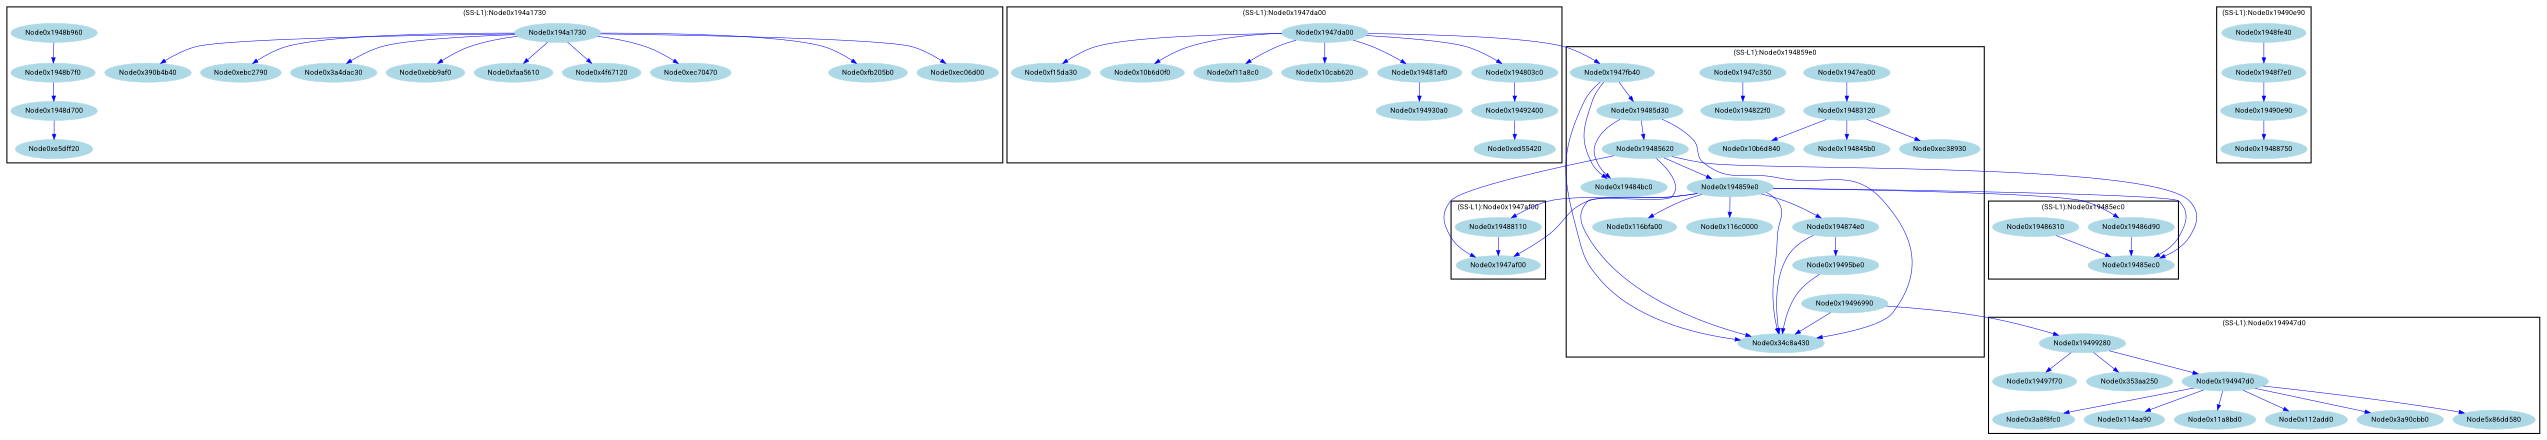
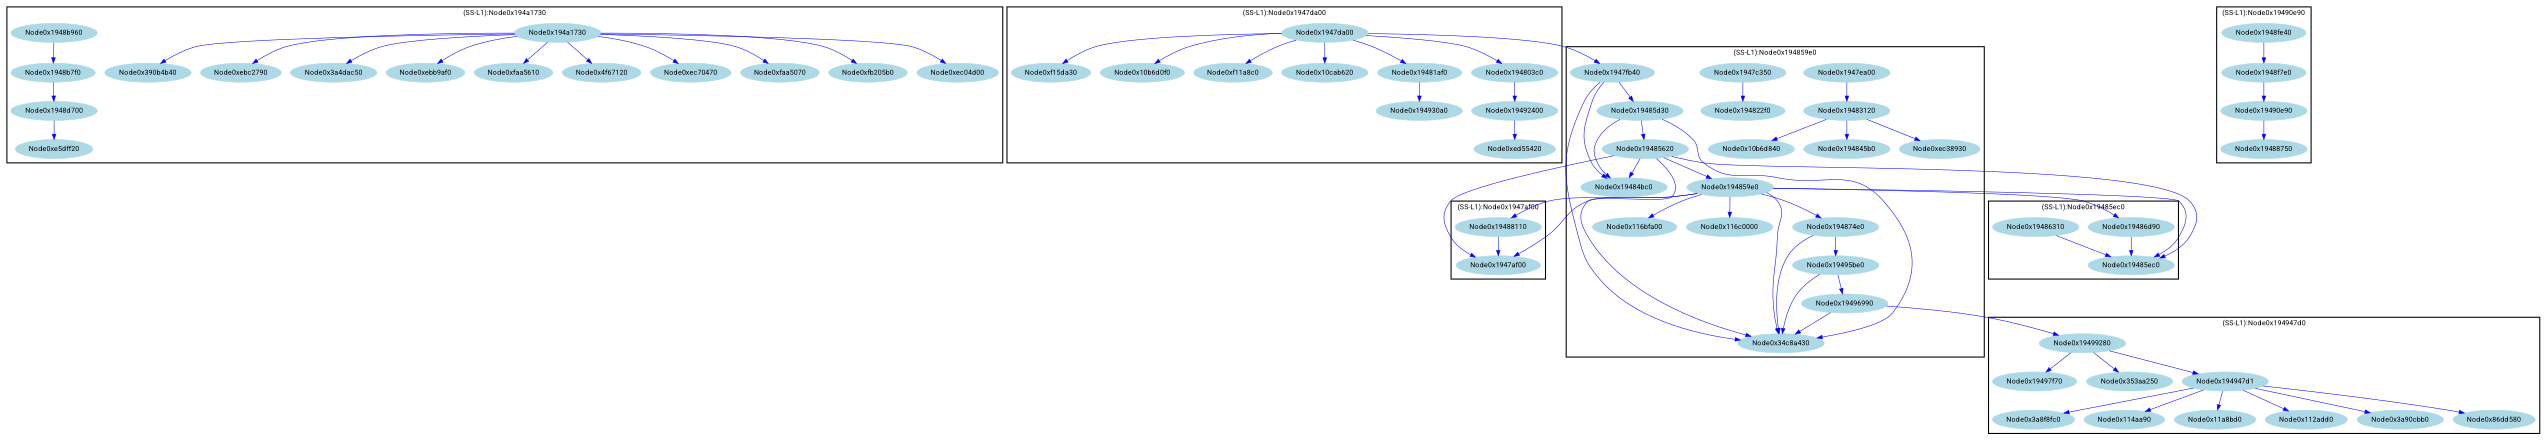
node "Node0x3a4dac30": label "Node0x3a4dac30" -> "Node0x3a4dac50"
node "Node0xfaa5070": added
node "Node0xec06d00": label "Node0xec06d00" -> "Node0xec04d00"
edge "Node0x19485620" -> "Node0x19484bc0": added
edge "Node0x19495be0" -> "Node0x19496990": added
node "Node0x194947d0": label "Node0x194947d0" -> "Node0x194947d1"
node "Node5x86dd580": label "Node5x86dd580" -> "Node0x86dd580"
